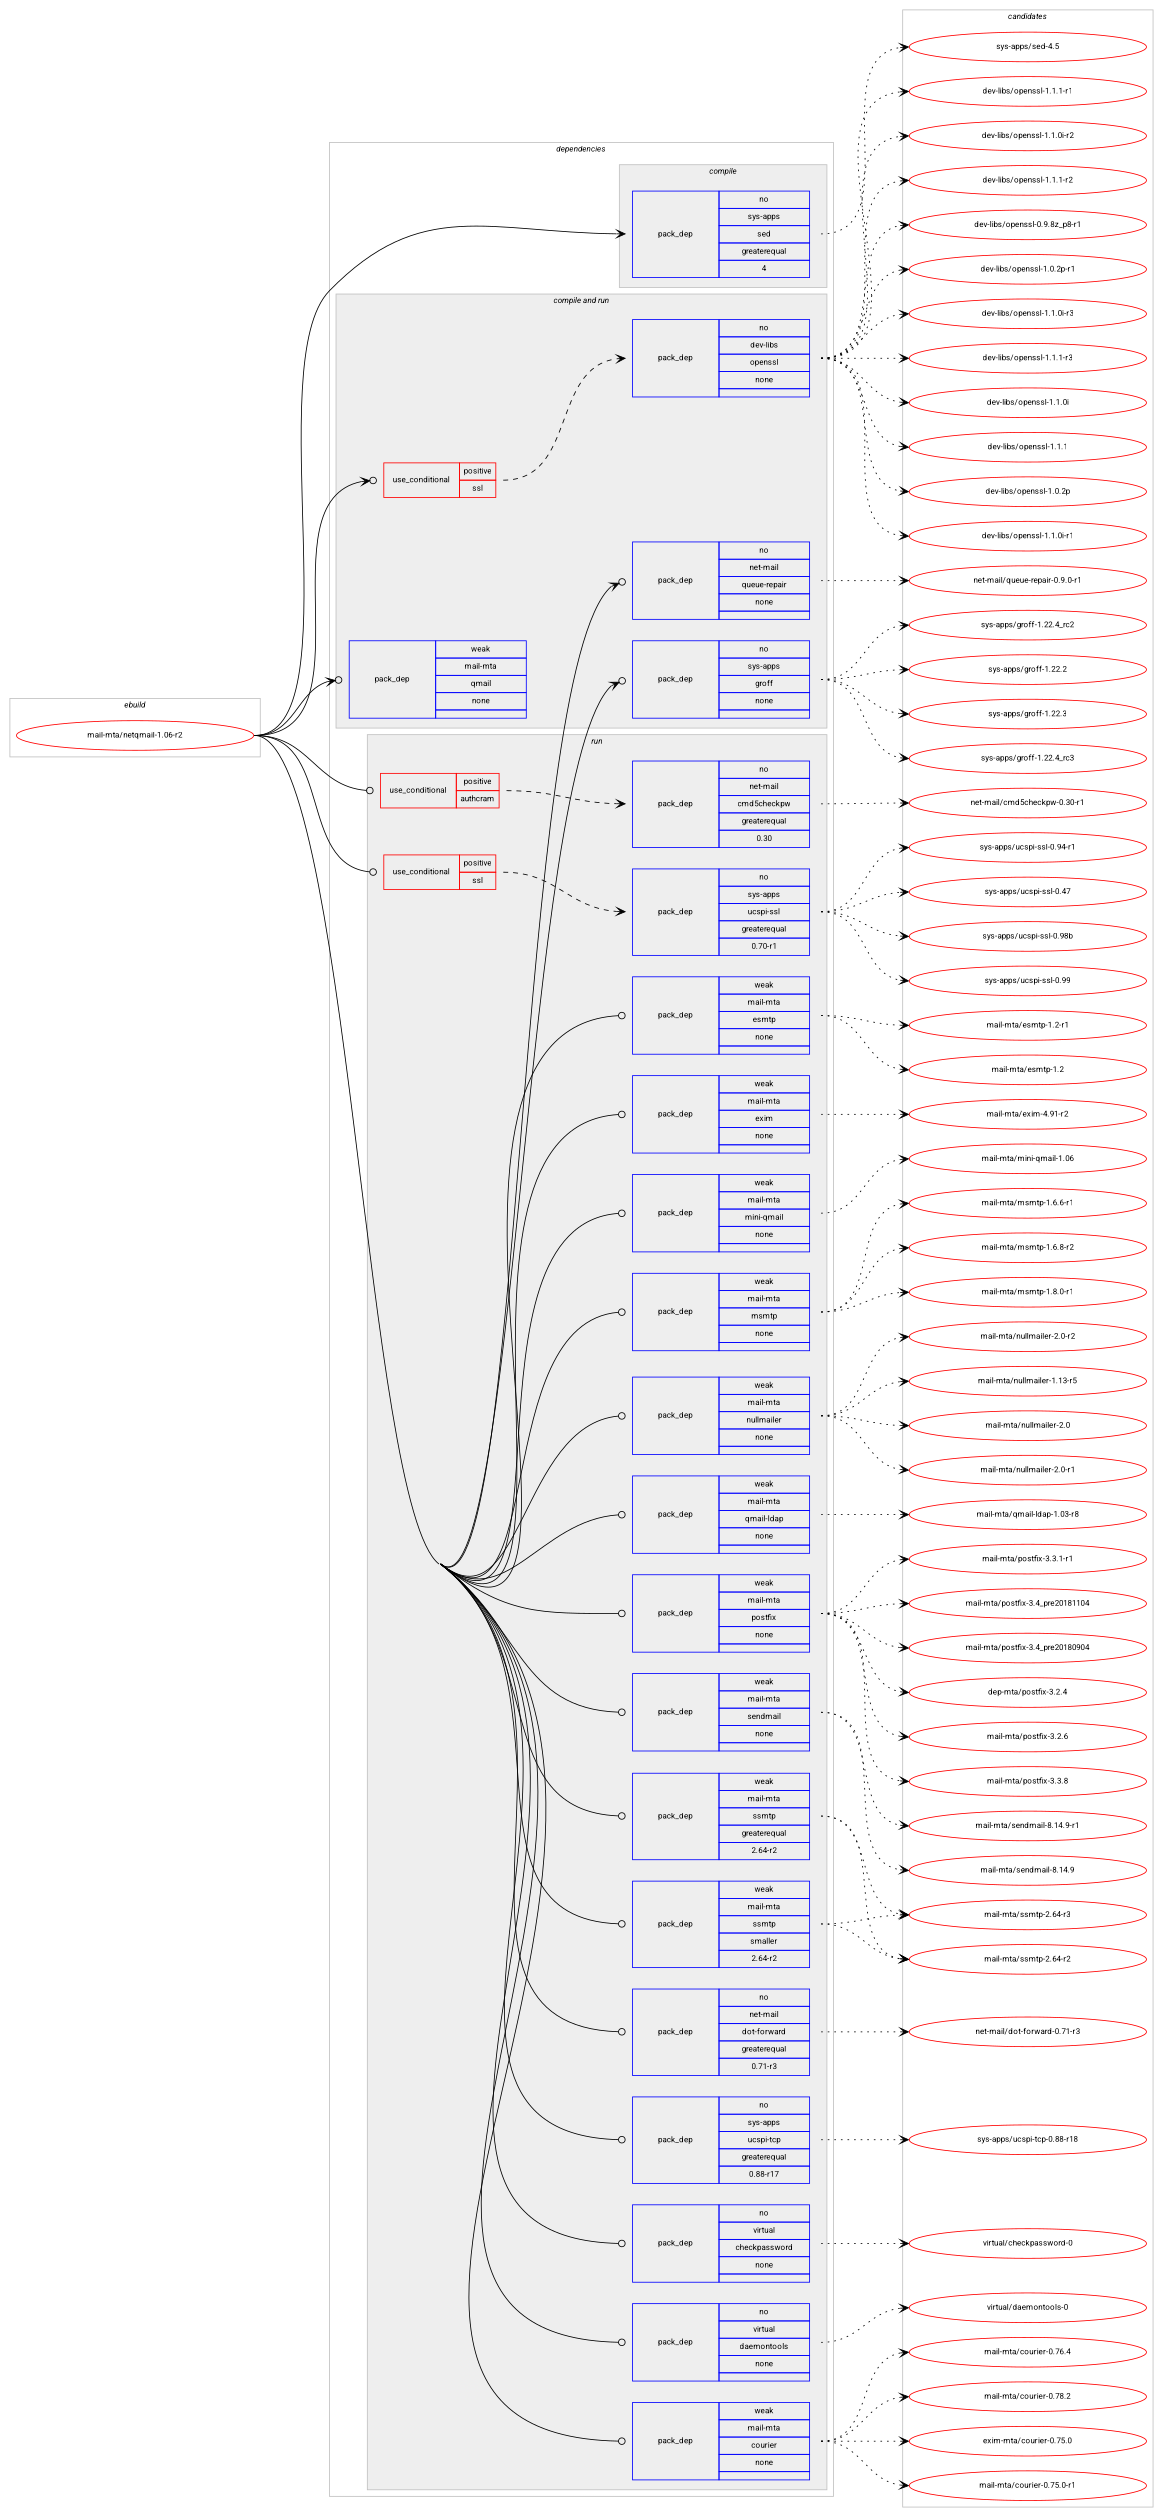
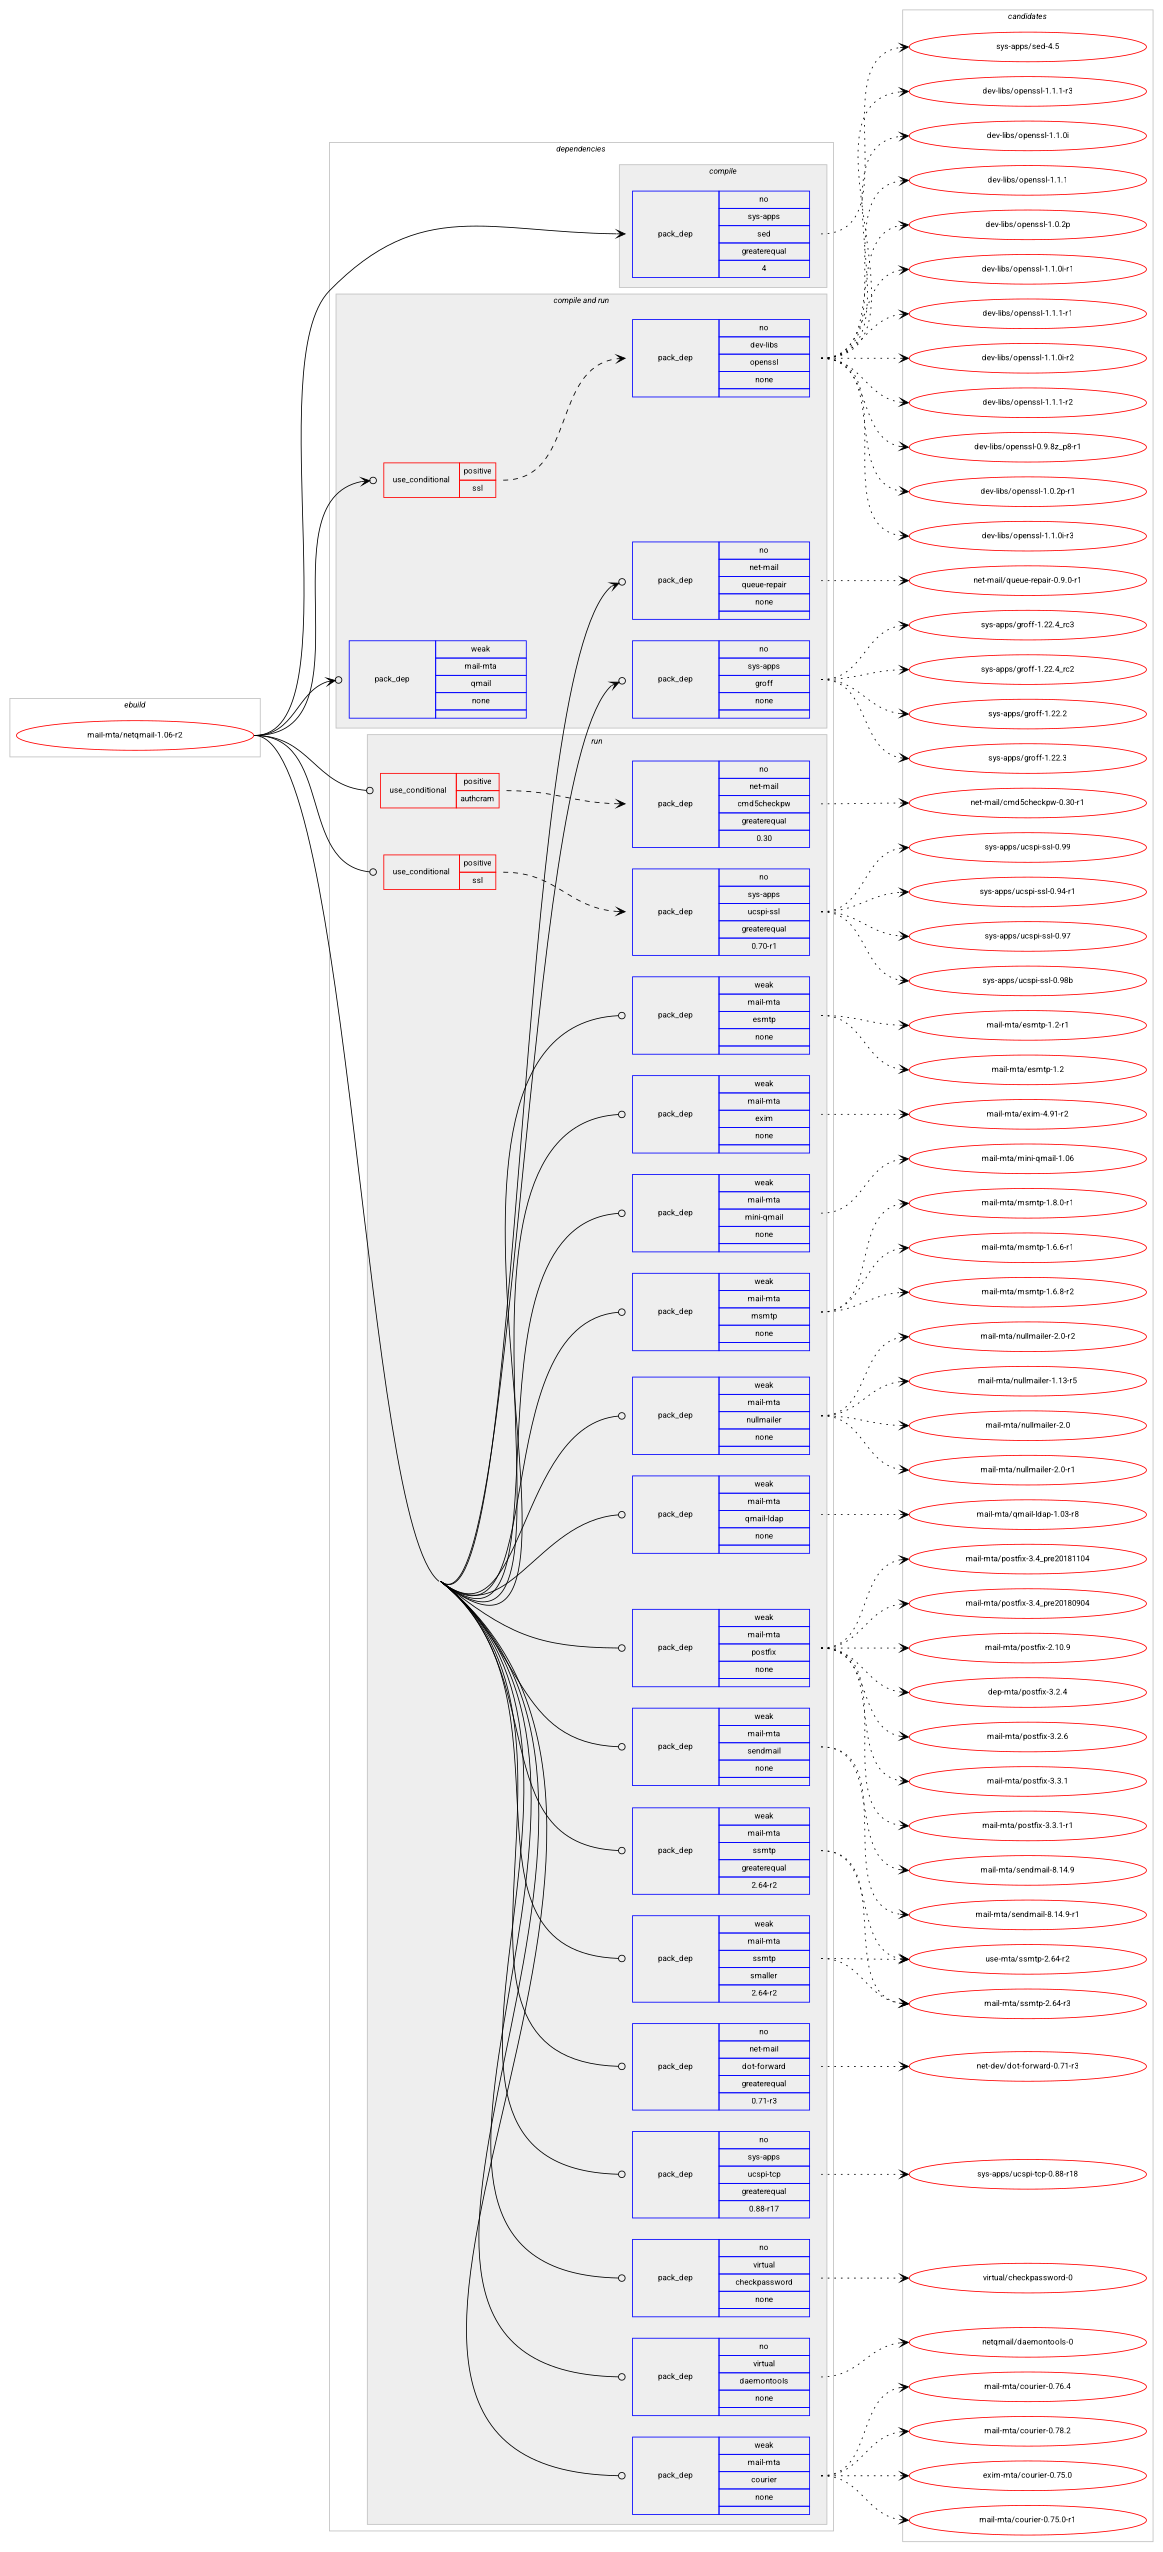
node "sys-apps/ucspi-ssl-0.47": label "sys-apps/ucspi-ssl-0.47" -> "sys-apps/ucspi-ssl-0.97"
node "mail-mta/postfix-2.10.9": added
node "mail-mta/postfix-3.3.8": label "mail-mta/postfix-3.3.8" -> "mail-mta/postfix-3.3.1"
node "mail-mta/ssmtp-2.64-r2": label "mail-mta/ssmtp-2.64-r2" -> "use-mta/ssmtp-2.64-r2"
node "net-mail/dot-forward-0.71-r3": label "net-mail/dot-forward-0.71-r3" -> "net-dev/dot-forward-0.71-r3"
node "virtual/daemontools-0": label "virtual/daemontools-0" -> "netqmail/daemontools-0"
